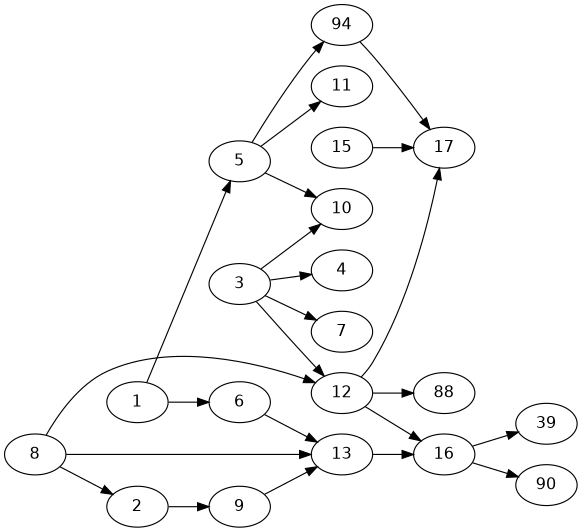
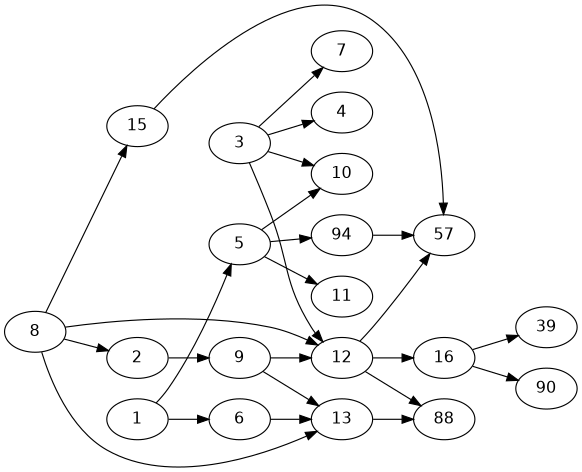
node "17": label "17" -> "57"
edge "8" -> "15": added
edge "9" -> "12": added
edge "13" -> "16": now "13" -> "88"
